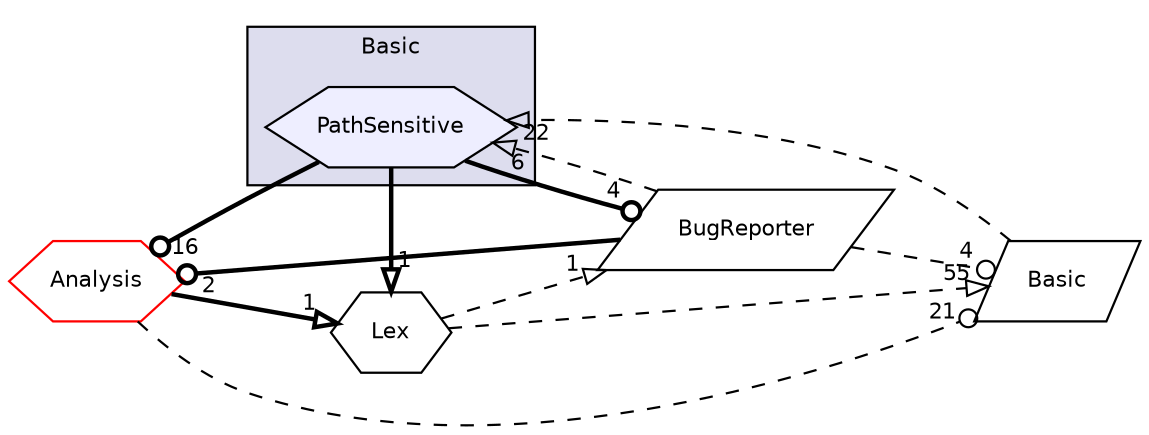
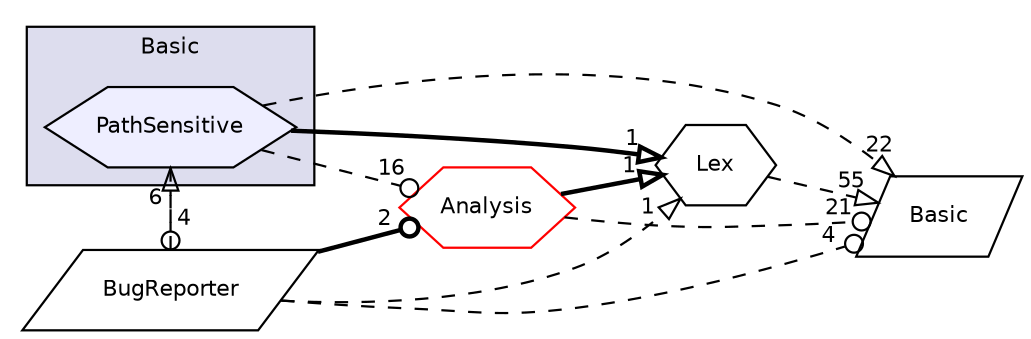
edge "Basic" -> "PathSensitive": reversed
edge "PathSensitive" -> "BugReporter": style bold -> dashed
edge "PathSensitive" -> "Analysis": style bold -> dashed
edge "Lex" -> "BugReporter": reversed
